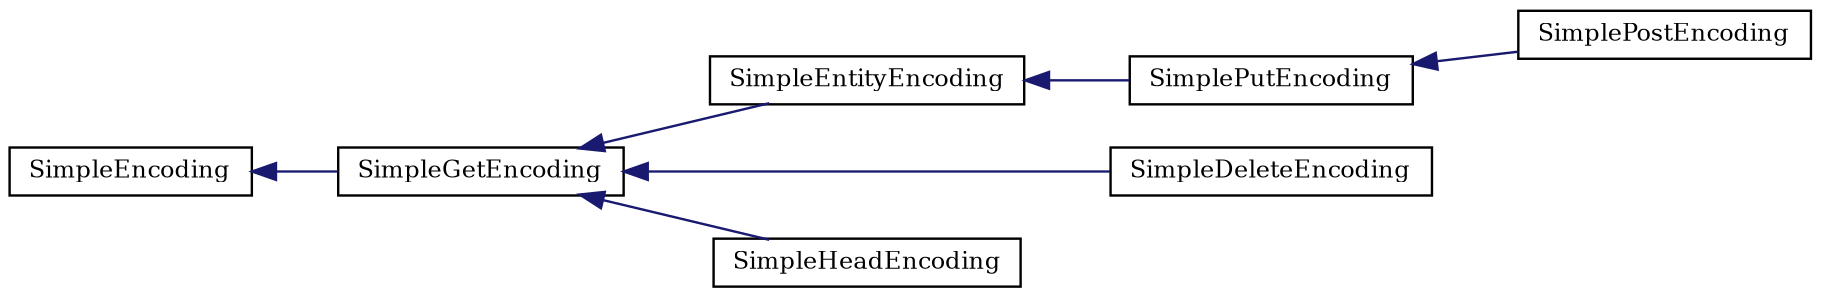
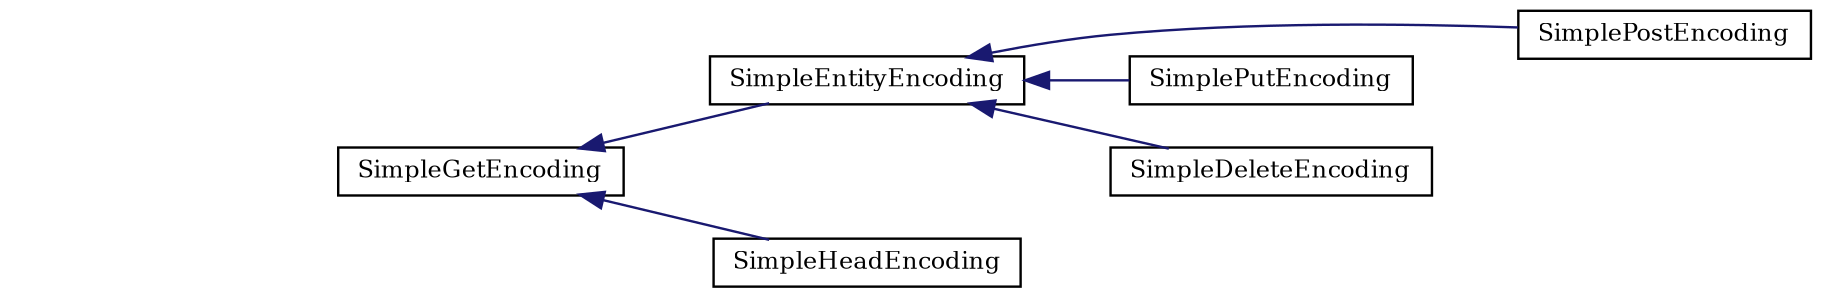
edge "SimplePostEncoding" -> "SimplePutEncoding": now "SimplePostEncoding" -> "SimpleEntityEncoding"
node "SimpleEncoding": removed
edge "SimpleDeleteEncoding" -> "SimpleGetEncoding": now "SimpleDeleteEncoding" -> "SimpleEntityEncoding"
